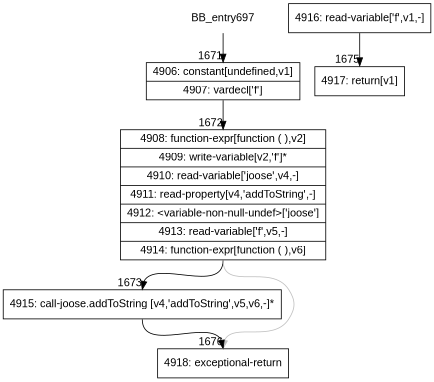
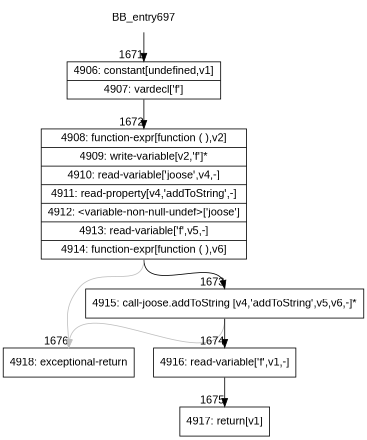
edge "4915: call-joose.addToString [v4,'addToString',v5,v6,-]*" -> "4918: exceptional-return": color black -> gray
edge "4915: call-joose.addToString [v4,'addToString',v5,v6,-]*" -> "4916: read-variable['f',v1,-]": added
